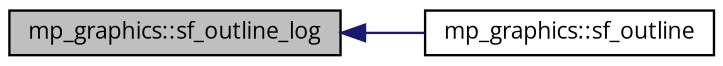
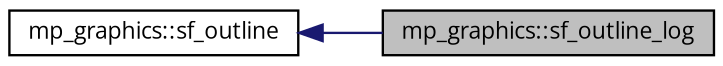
edge "mp_graphics::sf_outline" -> "mp_graphics::sf_outline_log": reversed
